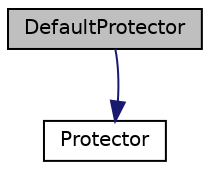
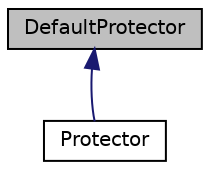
edge "DefaultProtector" -> "Protector": reversed
